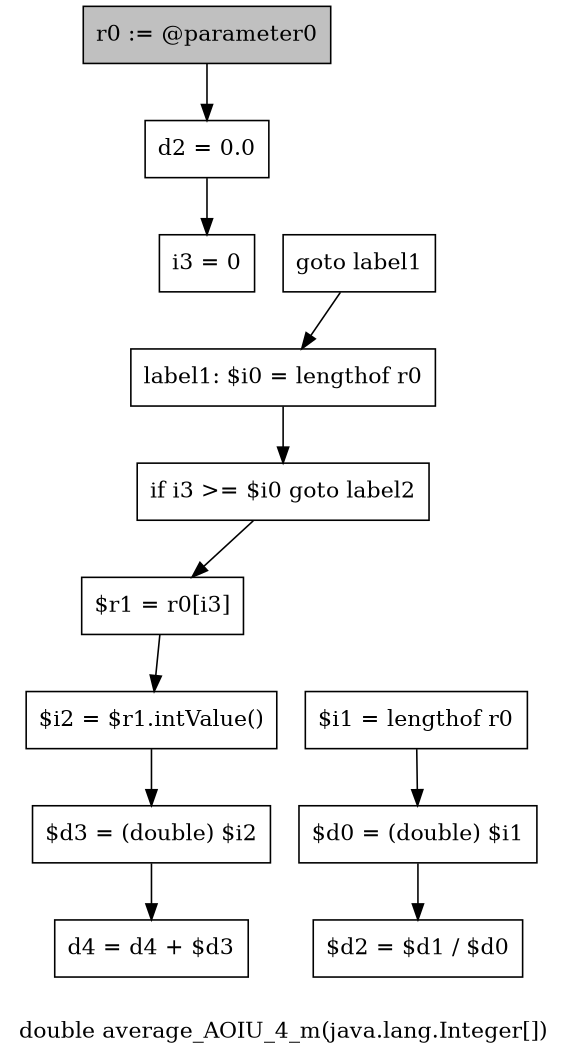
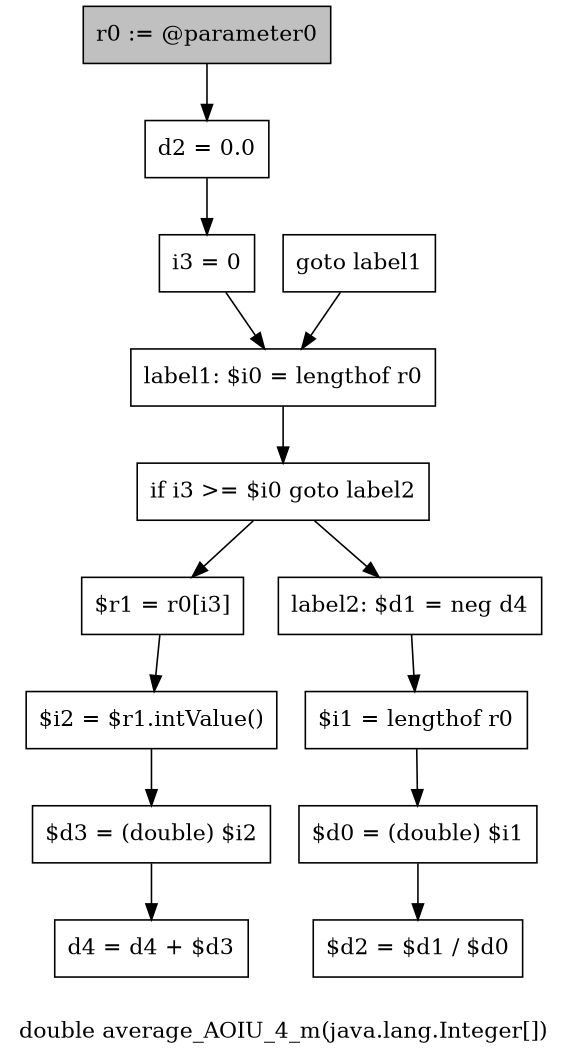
edge "i3 = 0" -> "label1: $i0 = lengthof r0": added
node "label2: $d1 = neg d4": added
